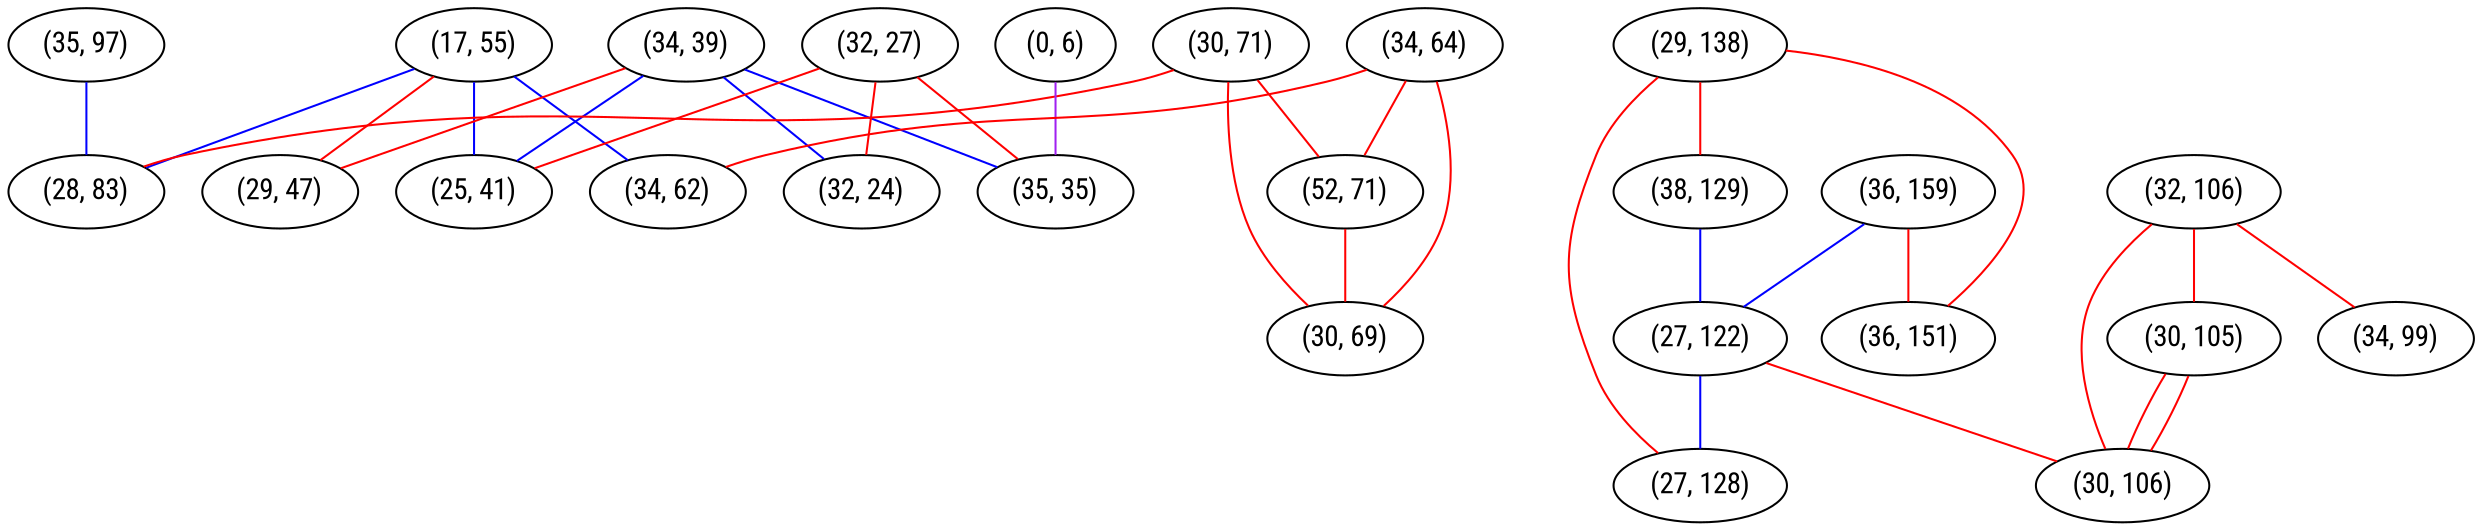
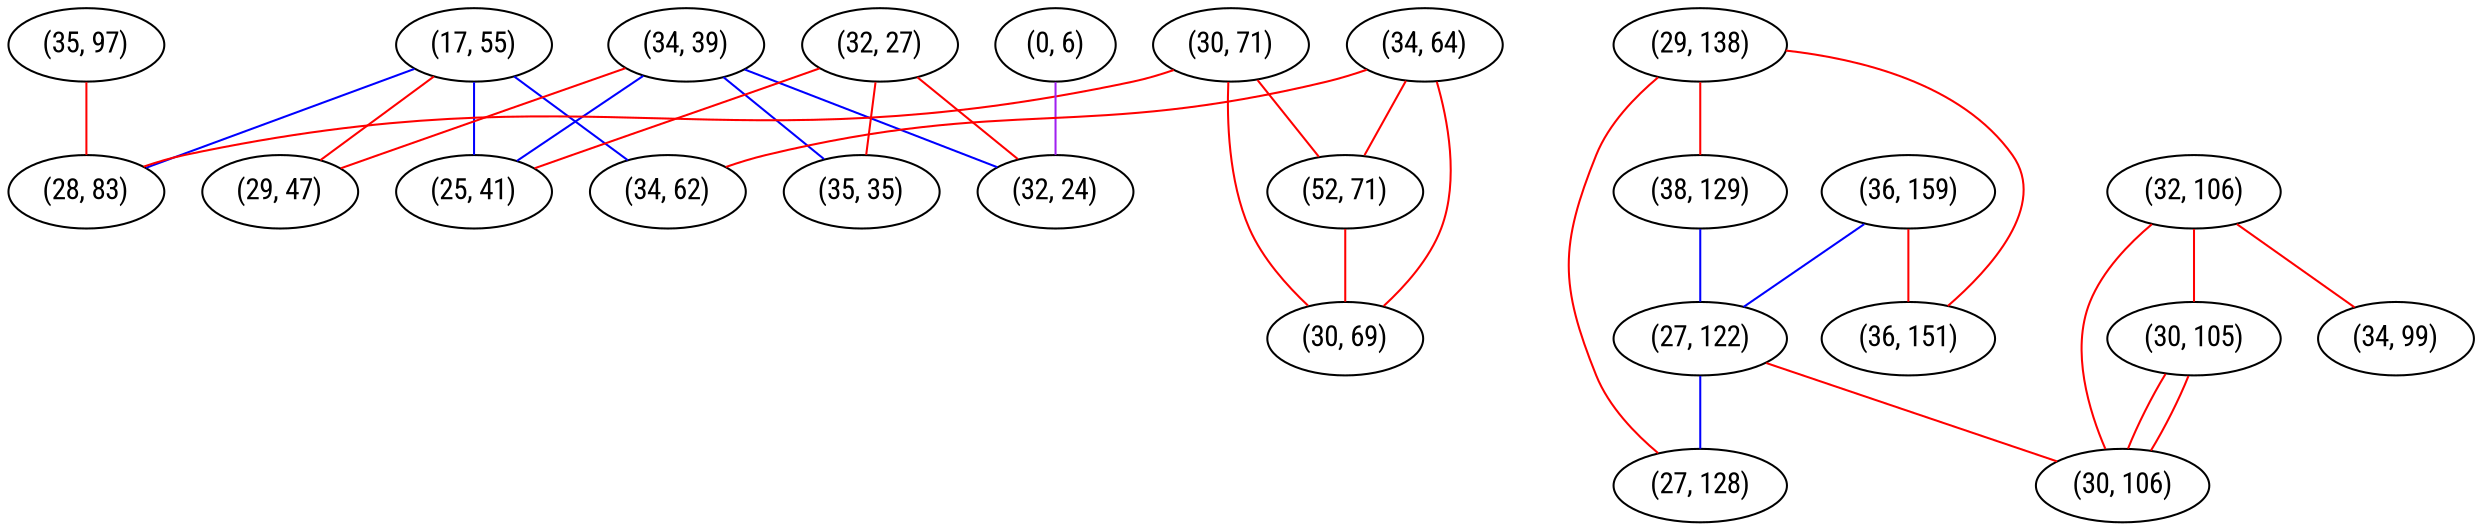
edge "(35, 97)" -- "(28, 83)": color blue -> red
edge "(0, 6)" -- "(35, 35)": now "(0, 6)" -- "(32, 24)"
